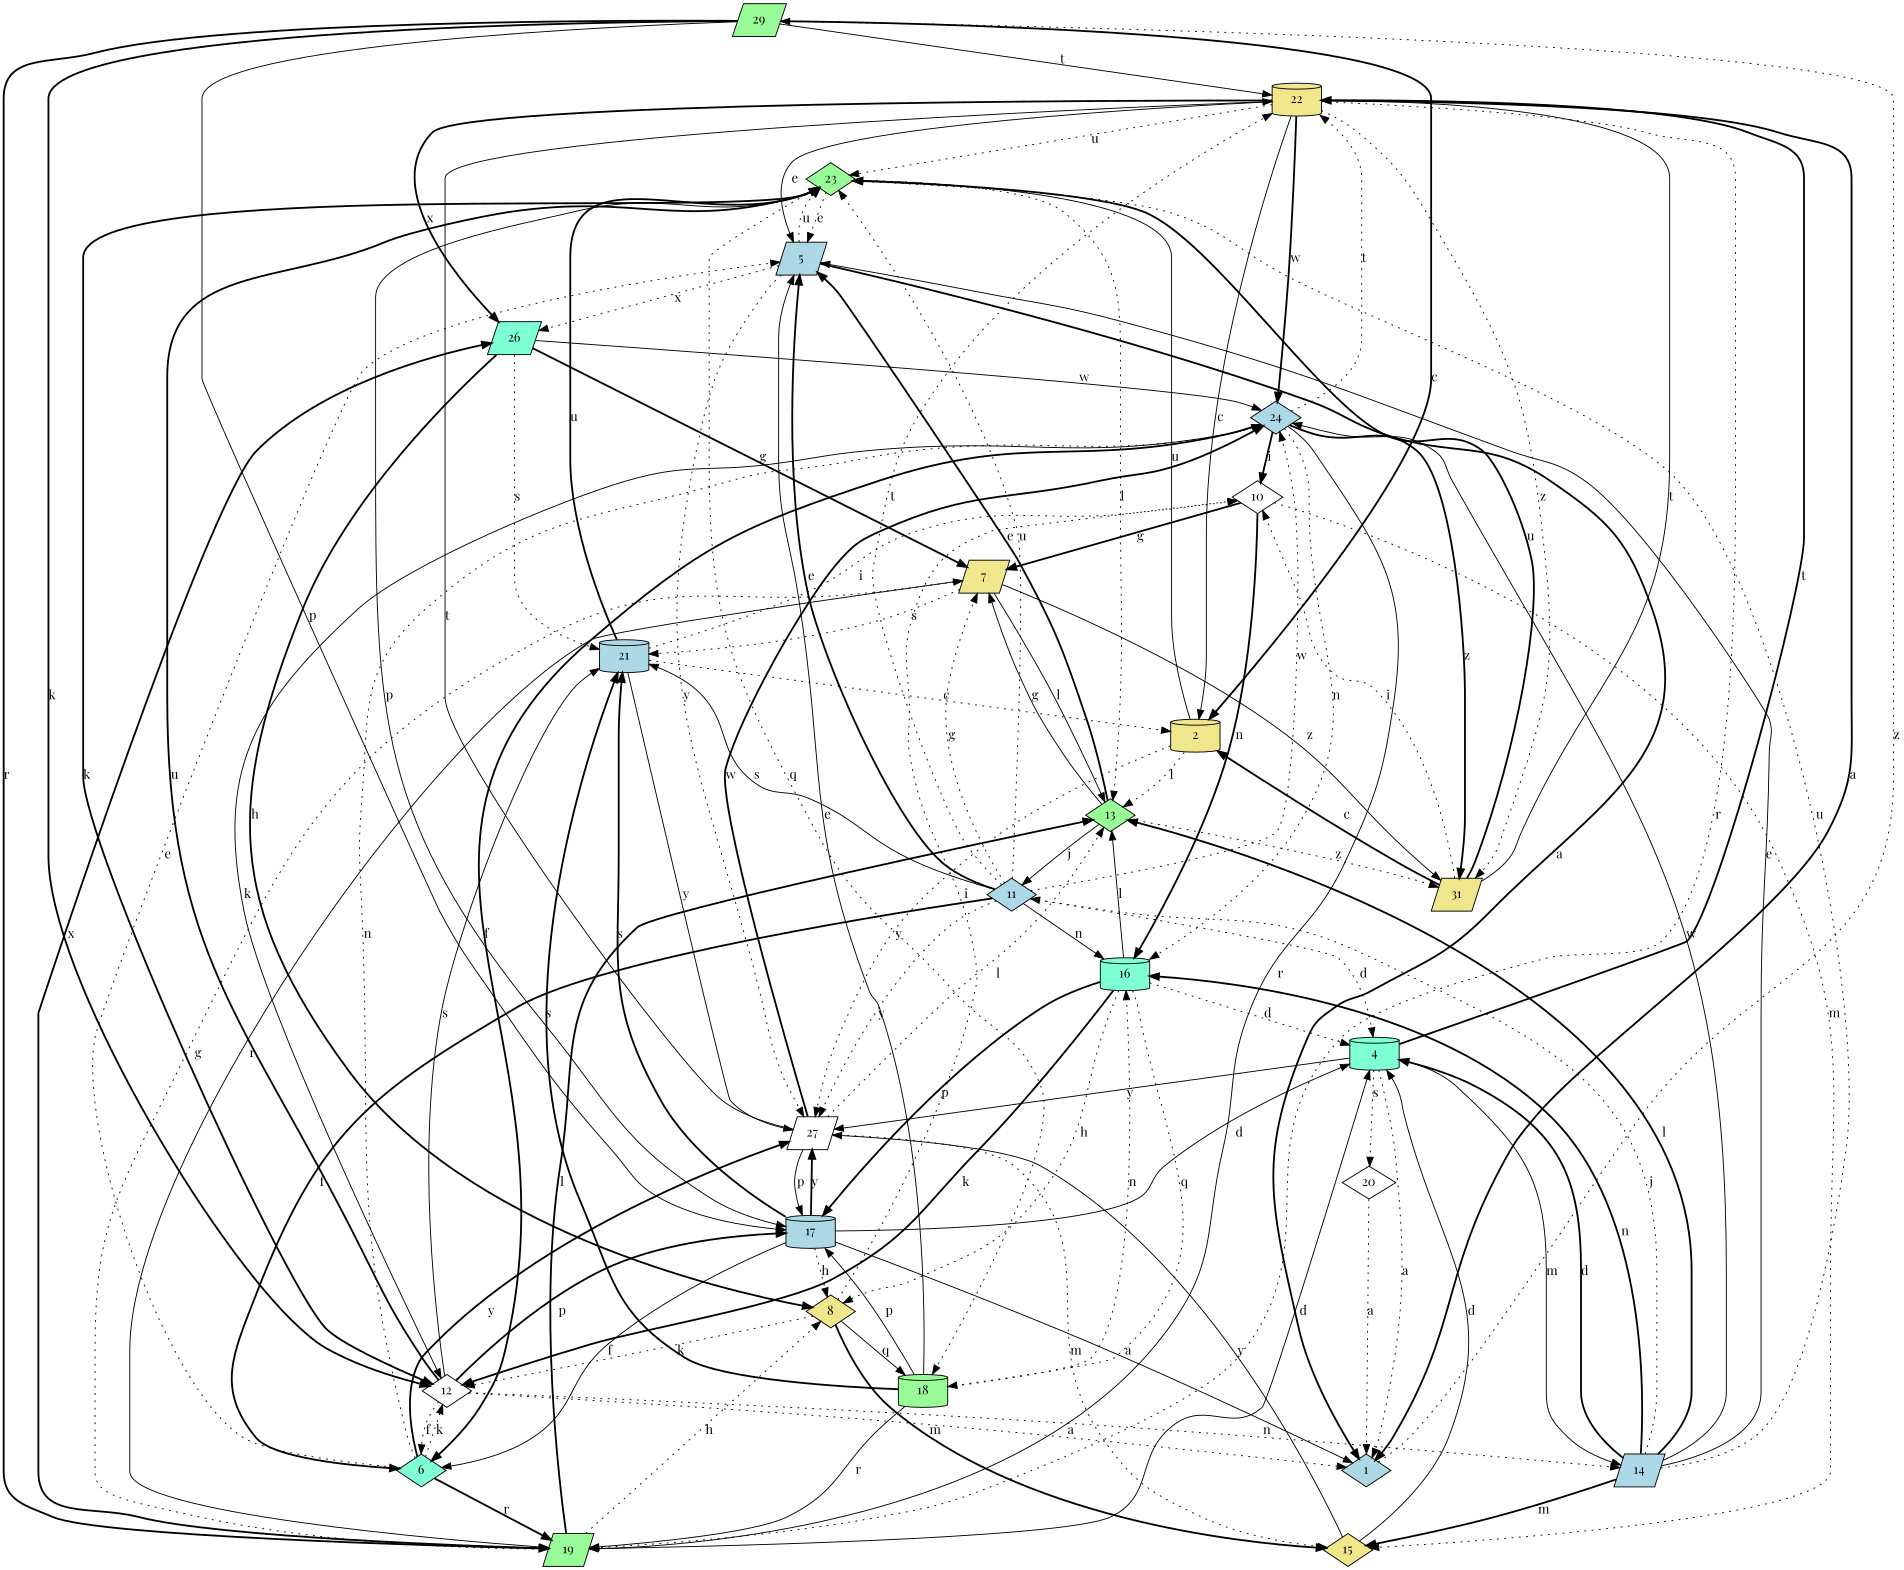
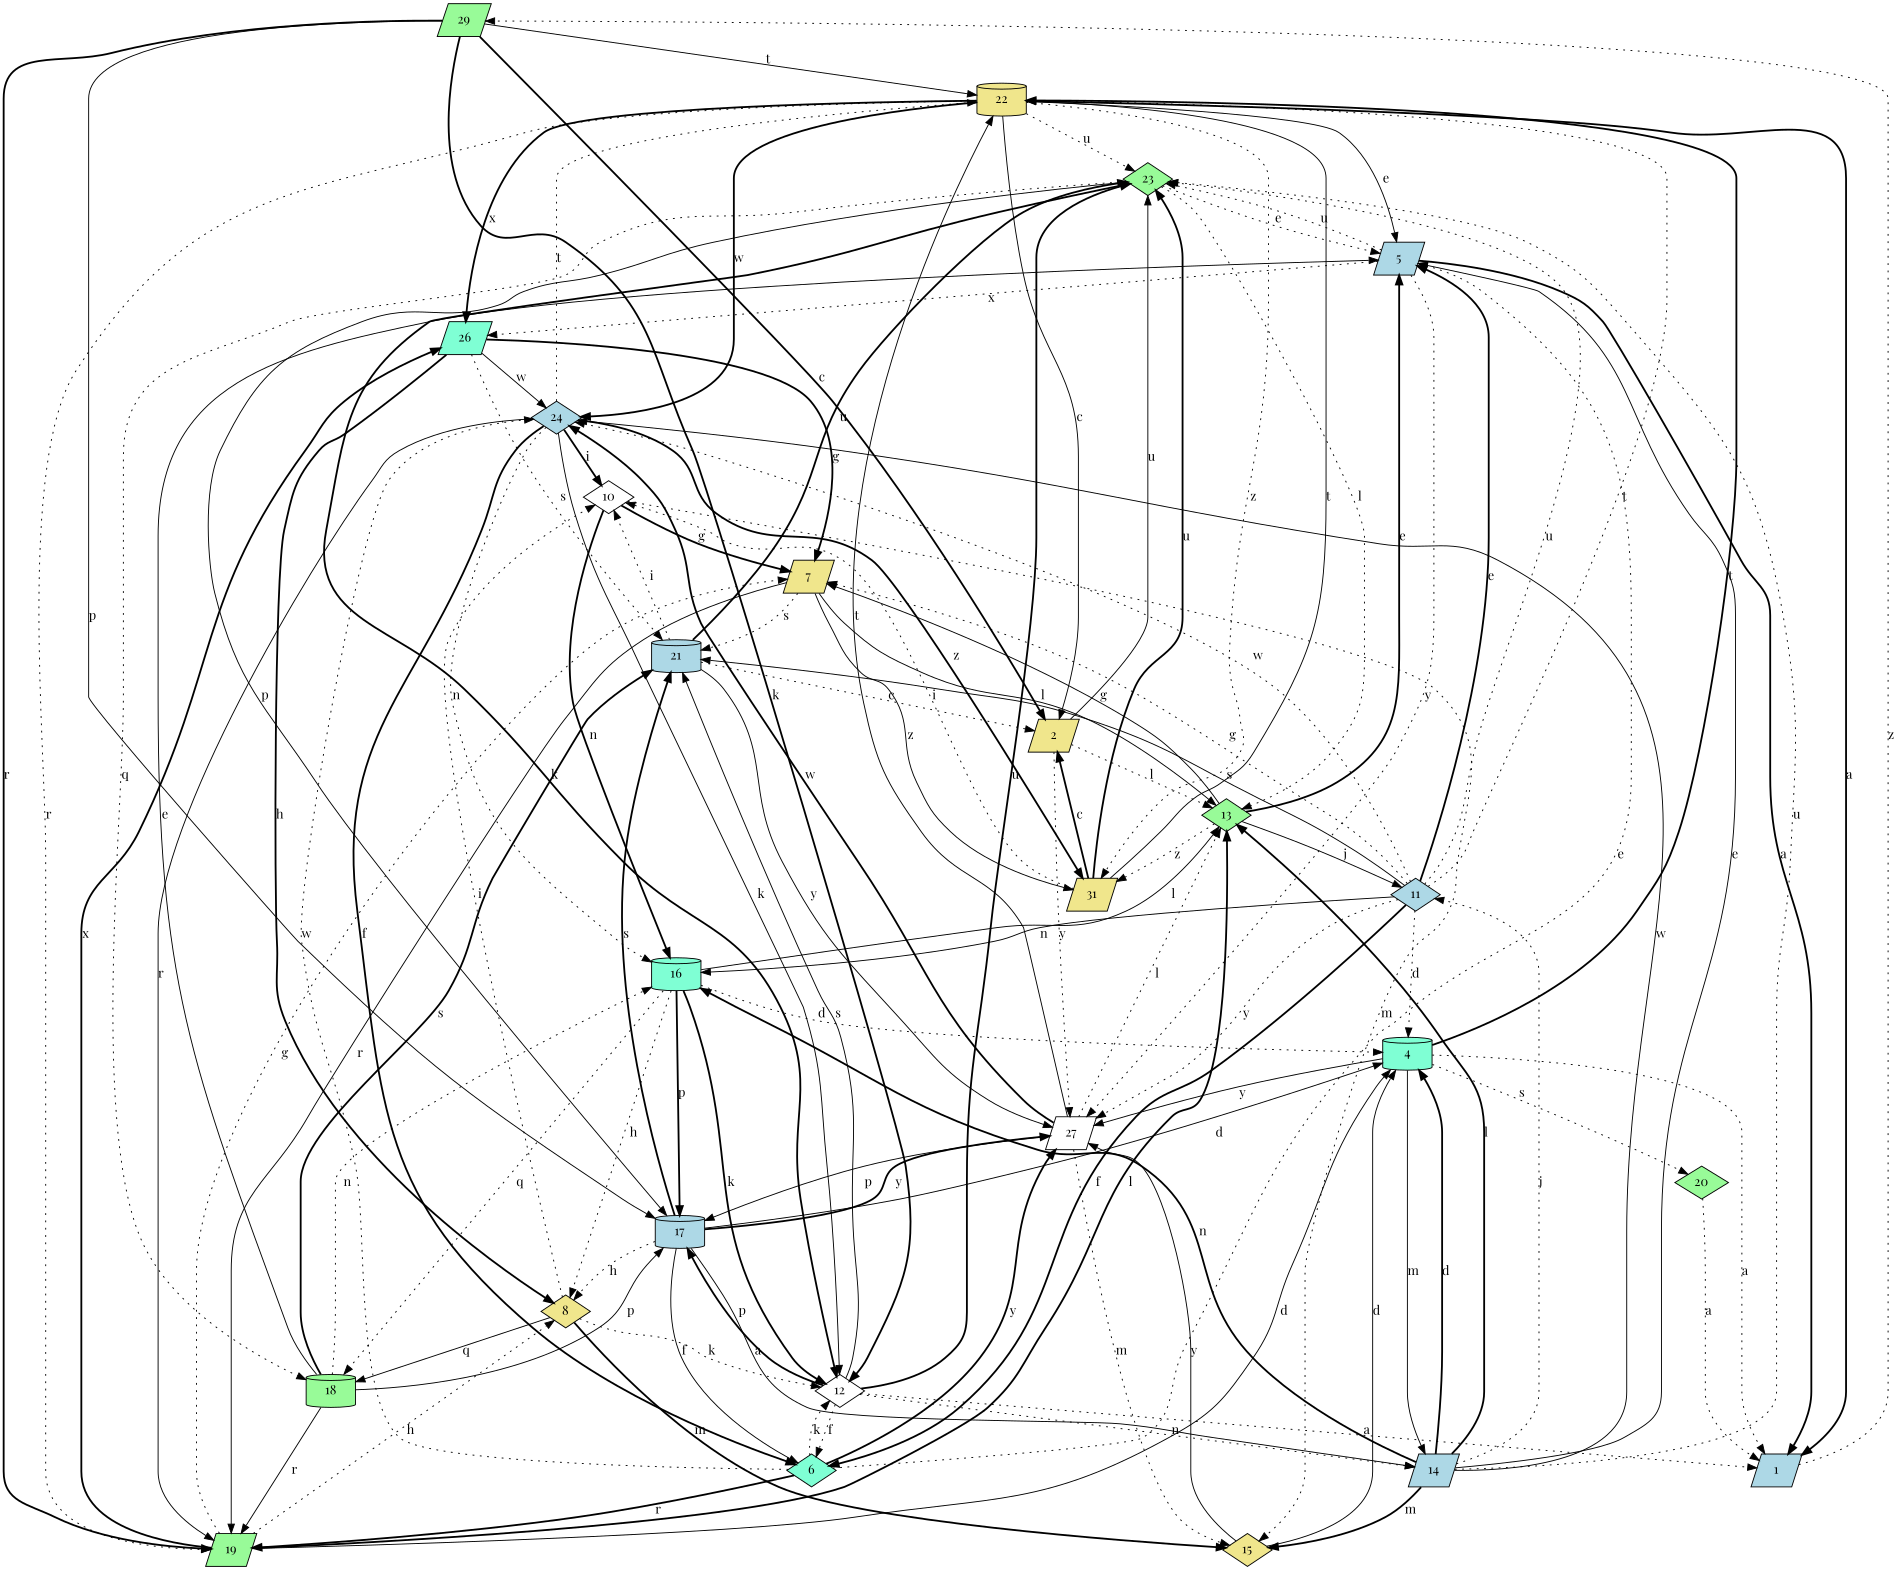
node "2": shape cylinder -> parallelogram
edge "6" -> "24": label "n" -> "w"
node "20": fillcolor white -> palegreen
edge "17" -> "1": now "17" -> "14"
node "1": shape diamond -> parallelogram
